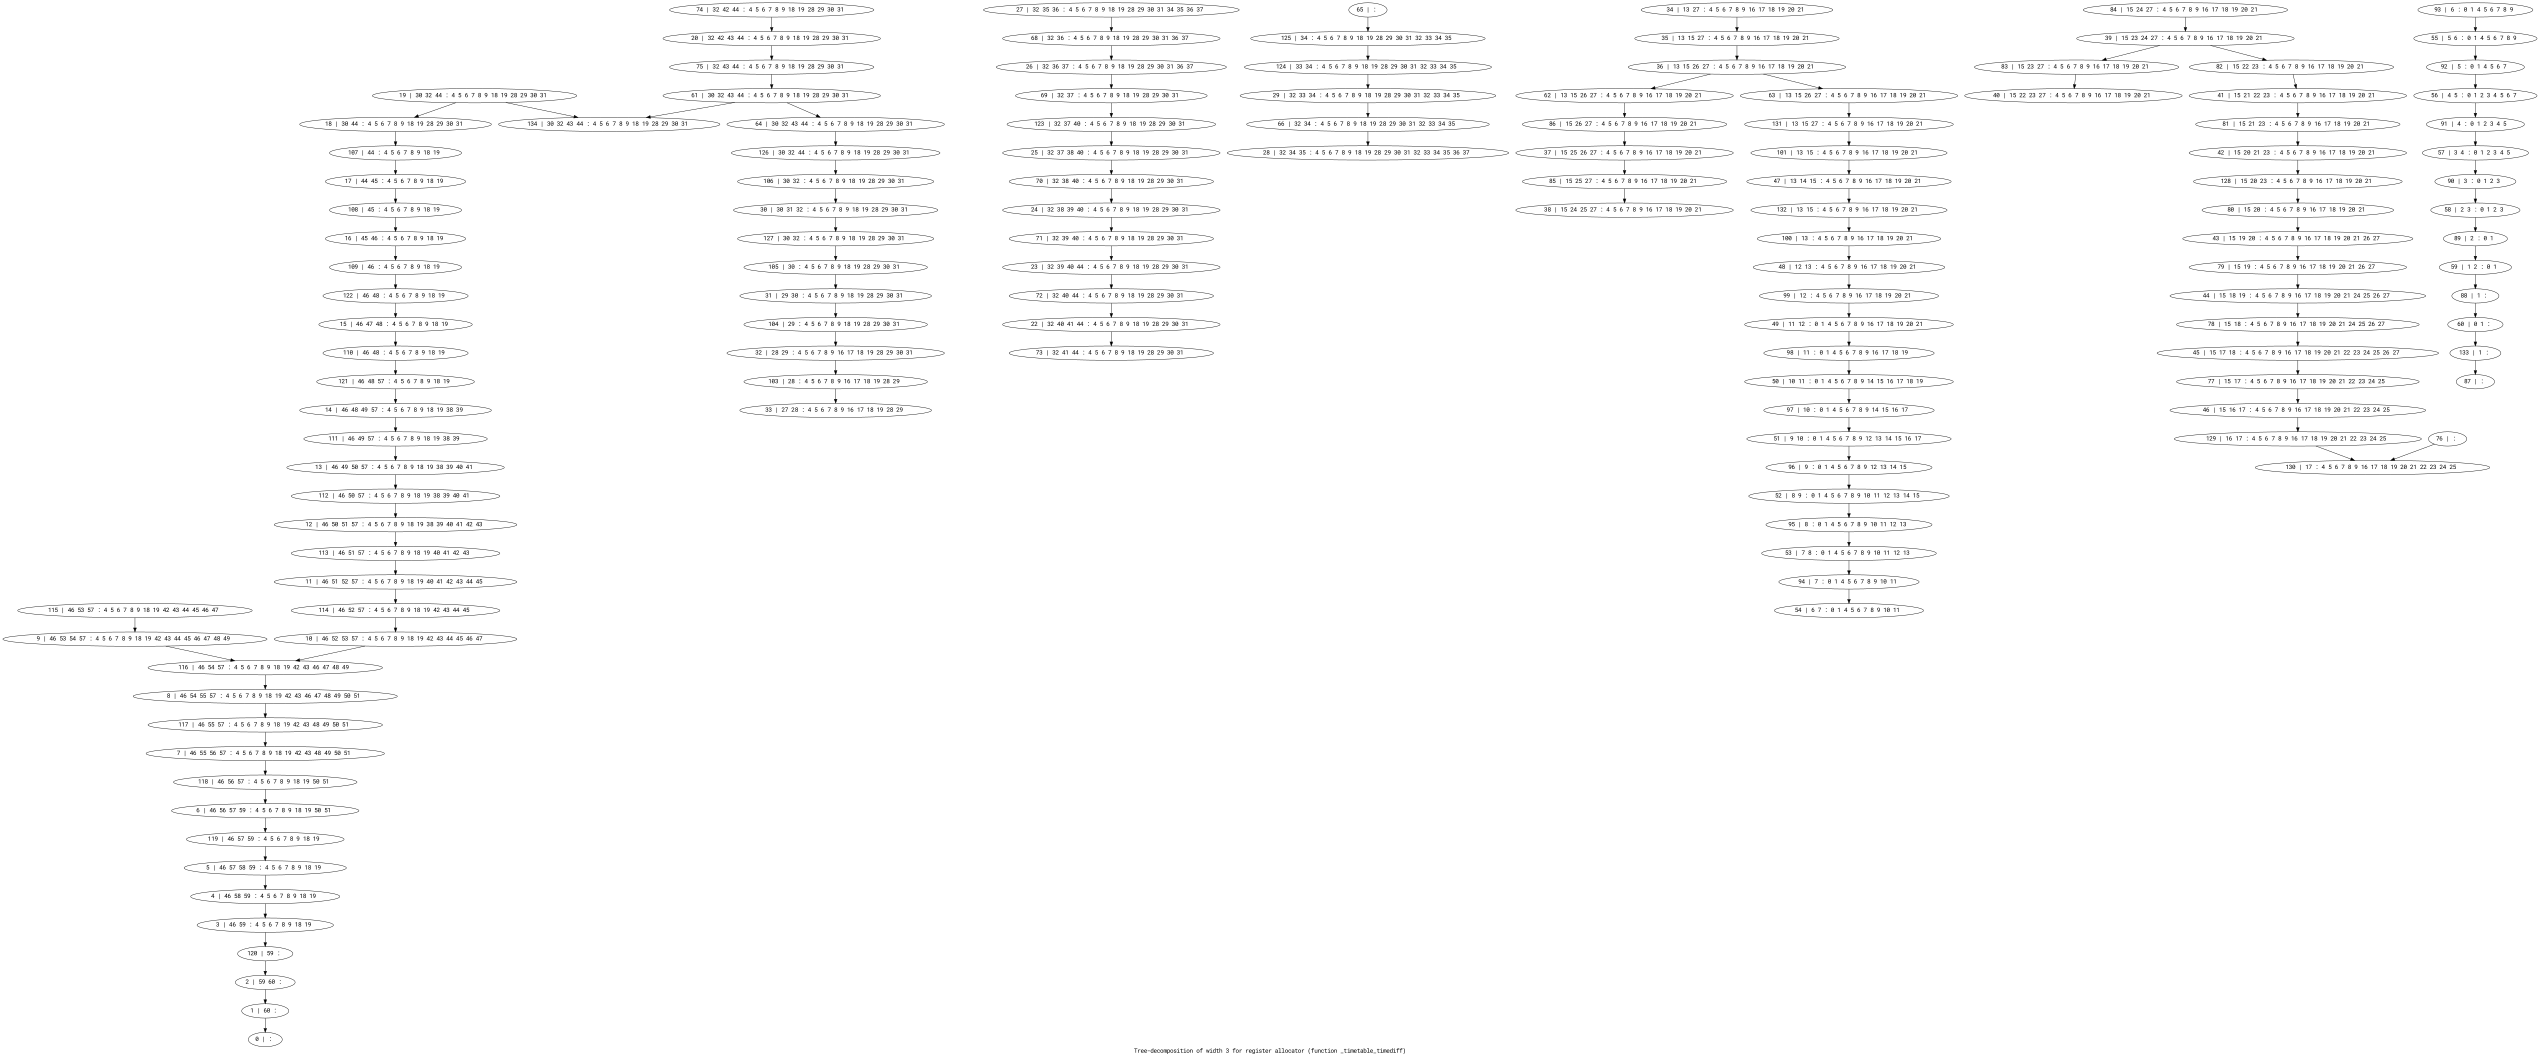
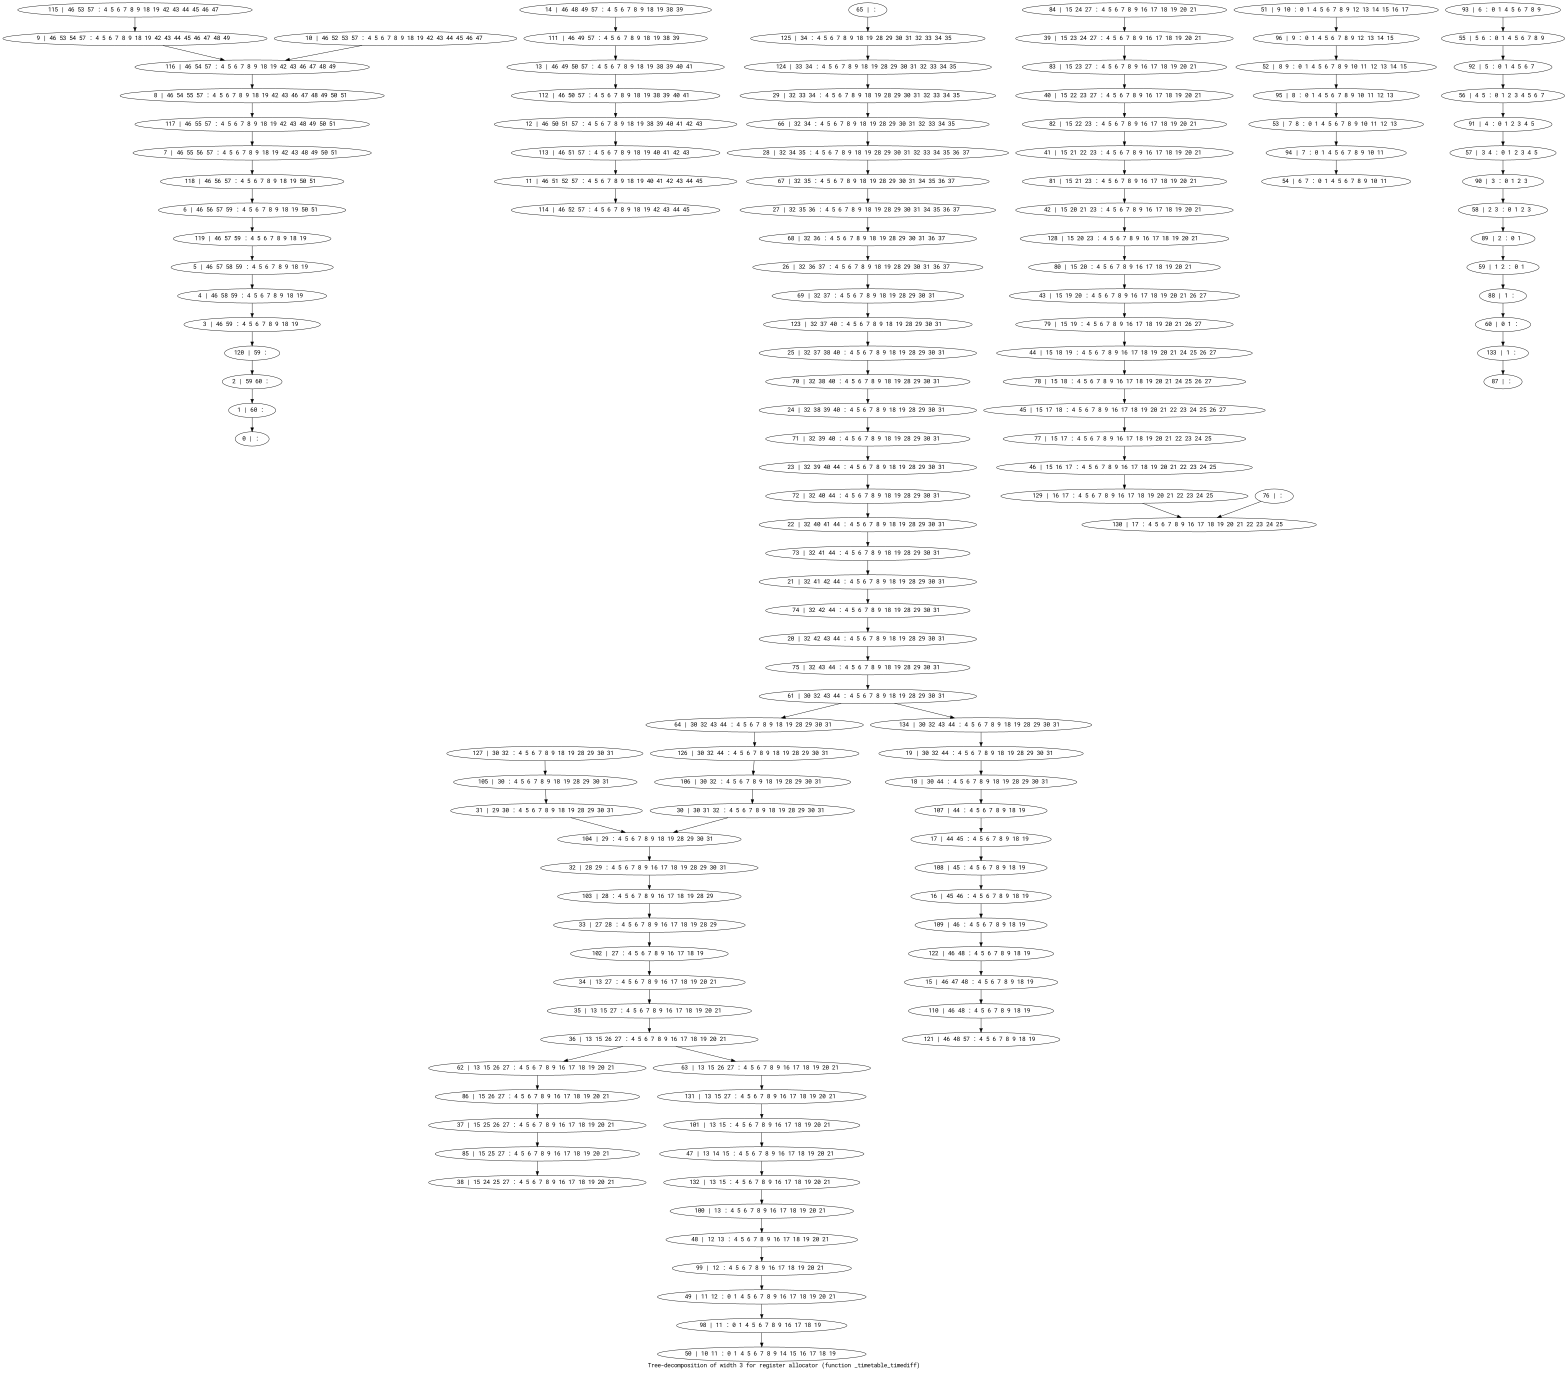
edge "39 | 15 23 24 27 : 4 5 6 7 8 9 16 17 18 19 20 21" -> "82 | 15 22 23 : 4 5 6 7 8 9 16 17 18 19 20 21": now "40 | 15 22 23 27 : 4 5 6 7 8 9 16 17 18 19 20 21" -> "82 | 15 22 23 : 4 5 6 7 8 9 16 17 18 19 20 21"
edge "19 | 30 32 44 : 4 5 6 7 8 9 18 19 28 29 30 31" -> "134 | 30 32 43 44 : 4 5 6 7 8 9 18 19 28 29 30 31": reversed
node "67 | 32 35 : 4 5 6 7 8 9 18 19 28 29 30 31 34 35 36 37": added
edge "30 | 30 31 32 : 4 5 6 7 8 9 18 19 28 29 30 31" -> "127 | 30 32 : 4 5 6 7 8 9 18 19 28 29 30 31": now "30 | 30 31 32 : 4 5 6 7 8 9 18 19 28 29 30 31" -> "104 | 29 : 4 5 6 7 8 9 18 19 28 29 30 31"
edge "121 | 46 48 57 : 4 5 6 7 8 9 18 19" -> "14 | 46 48 49 57 : 4 5 6 7 8 9 18 19 38 39": removed
node "97 | 10 : 0 1 4 5 6 7 8 9 14 15 16 17": removed
node "21 | 32 41 42 44 : 4 5 6 7 8 9 18 19 28 29 30 31": added
edge "114 | 46 52 57 : 4 5 6 7 8 9 18 19 42 43 44 45" -> "10 | 46 52 53 57 : 4 5 6 7 8 9 18 19 42 43 44 45 46 47": removed
node "102 | 27 : 4 5 6 7 8 9 16 17 18 19": added
